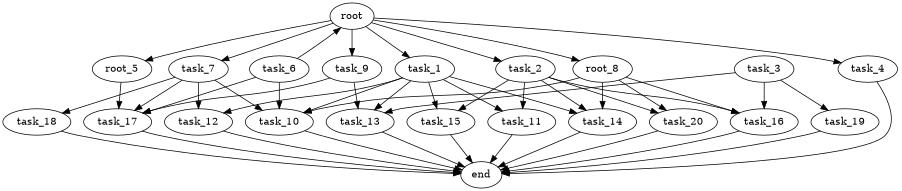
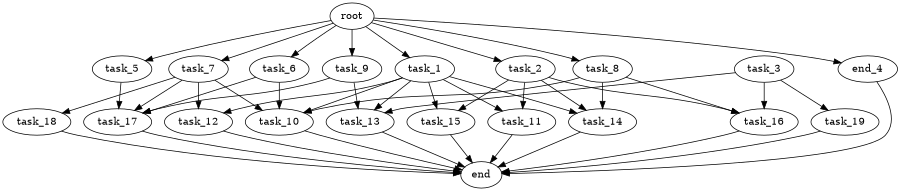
edge "task_6" -> "root": reversed
node "root_5": label "root_5" -> "task_5"
node "root_8": label "root_8" -> "task_8"
node "task_4": label "task_4" -> "end_4"
node "task_20": removed
